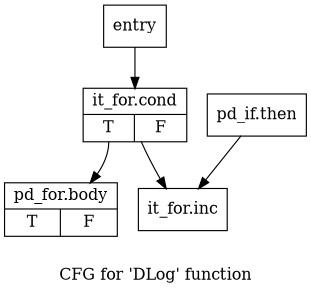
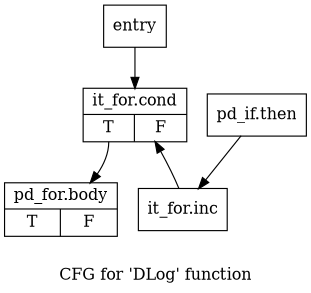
edge "it_for.cond" -> "it_for.inc": reversed
